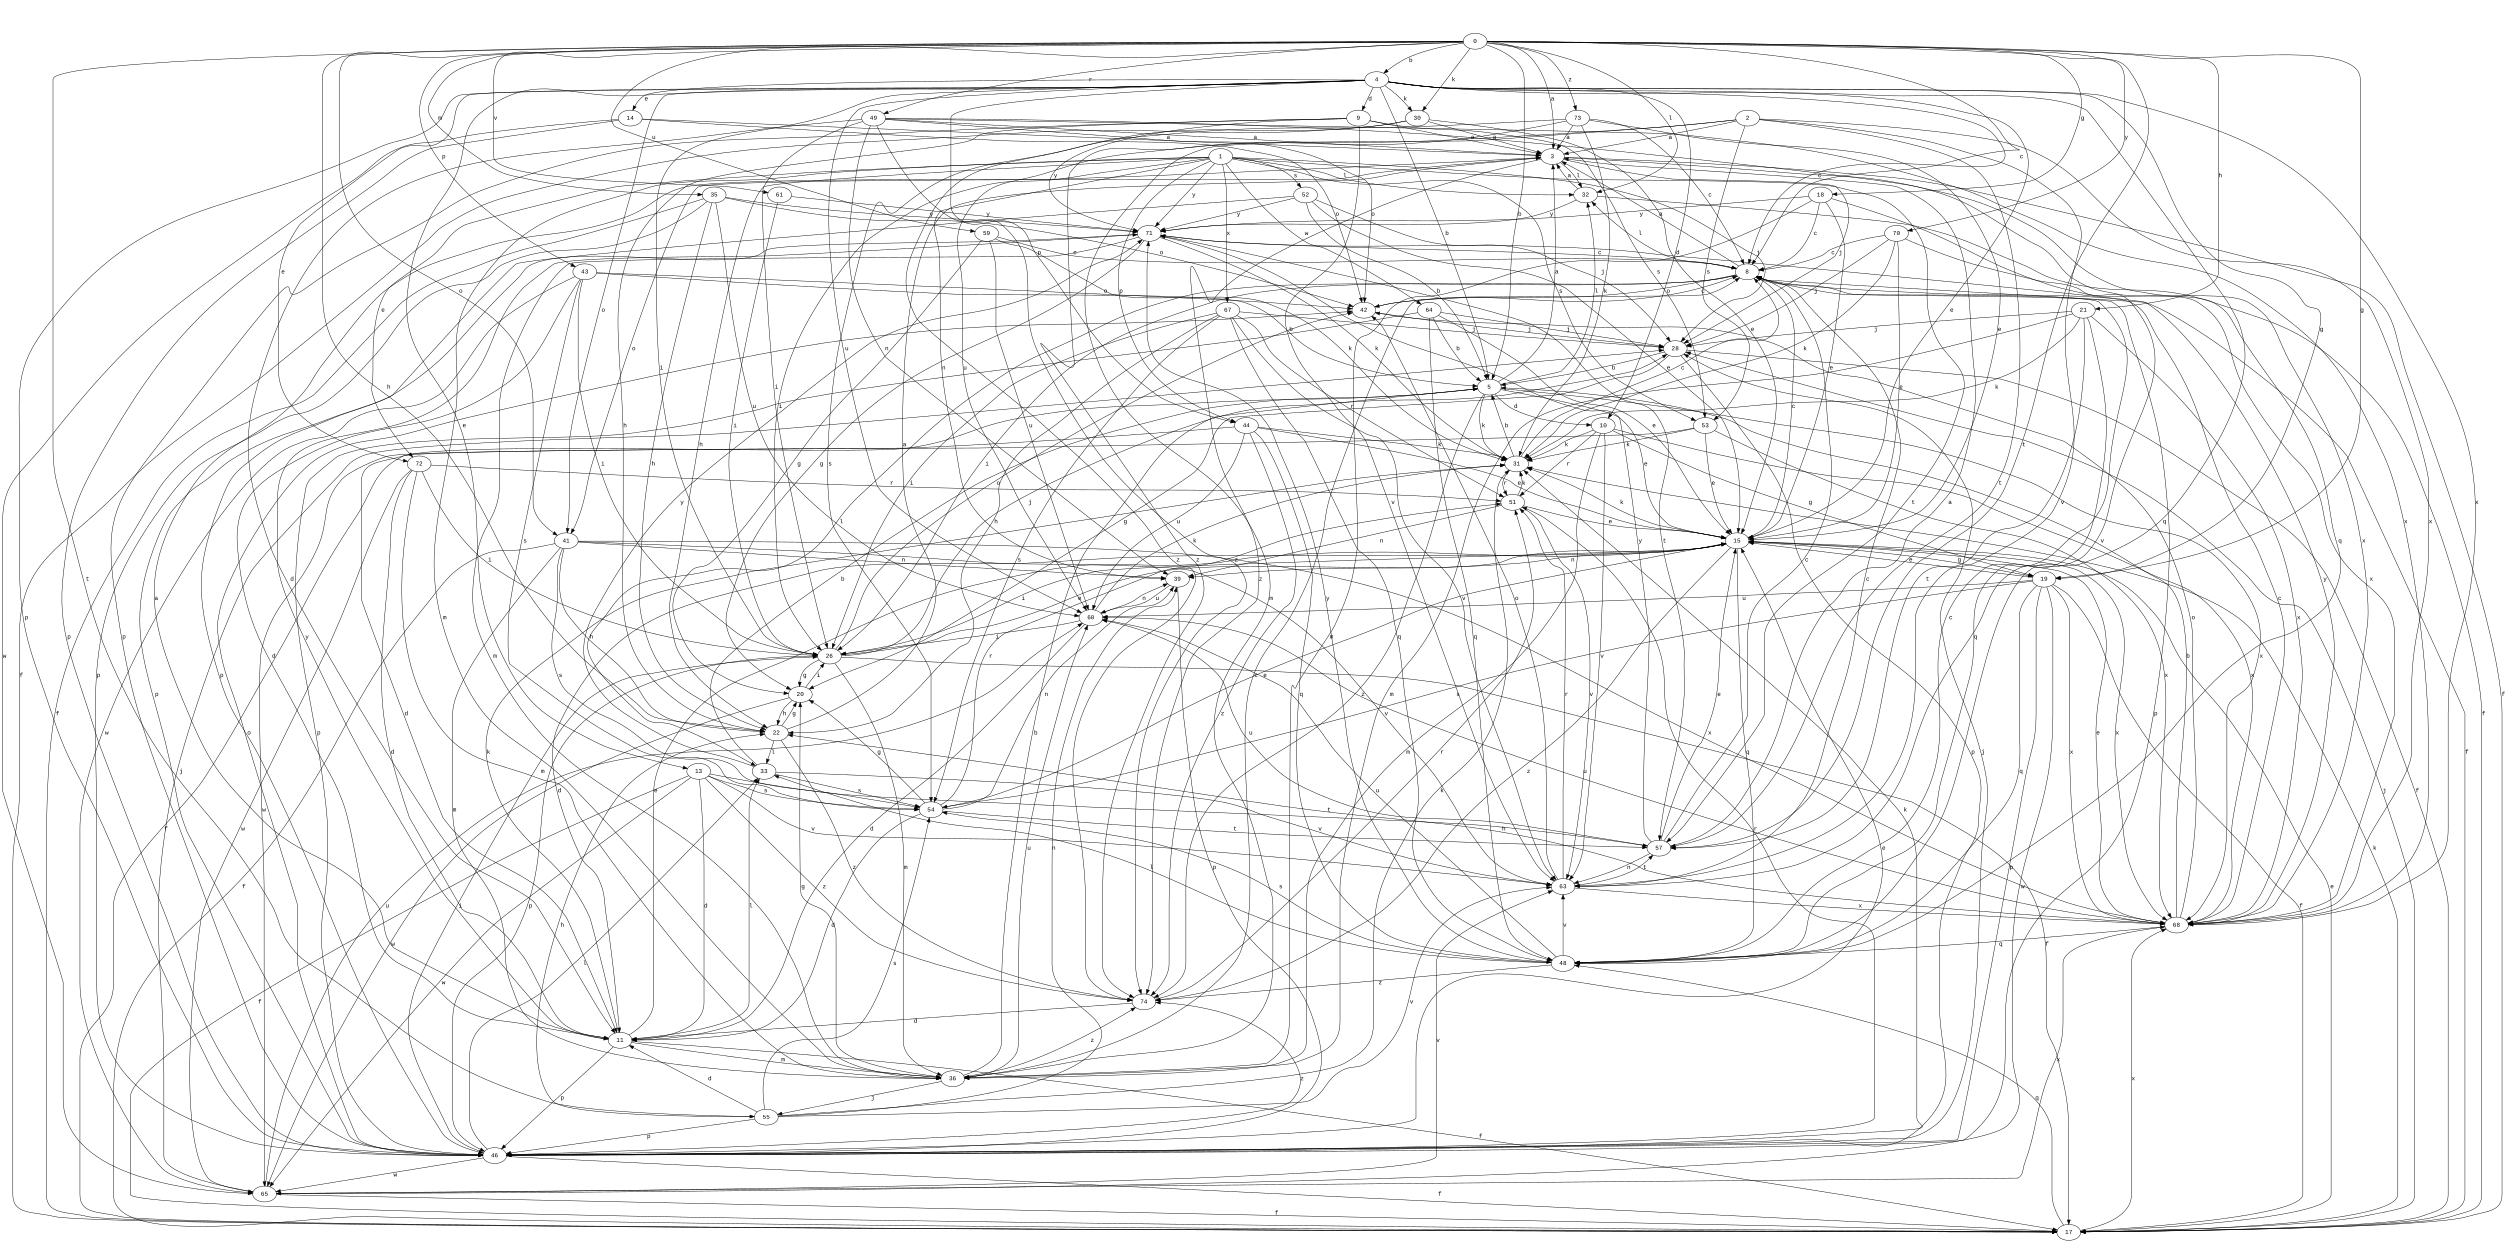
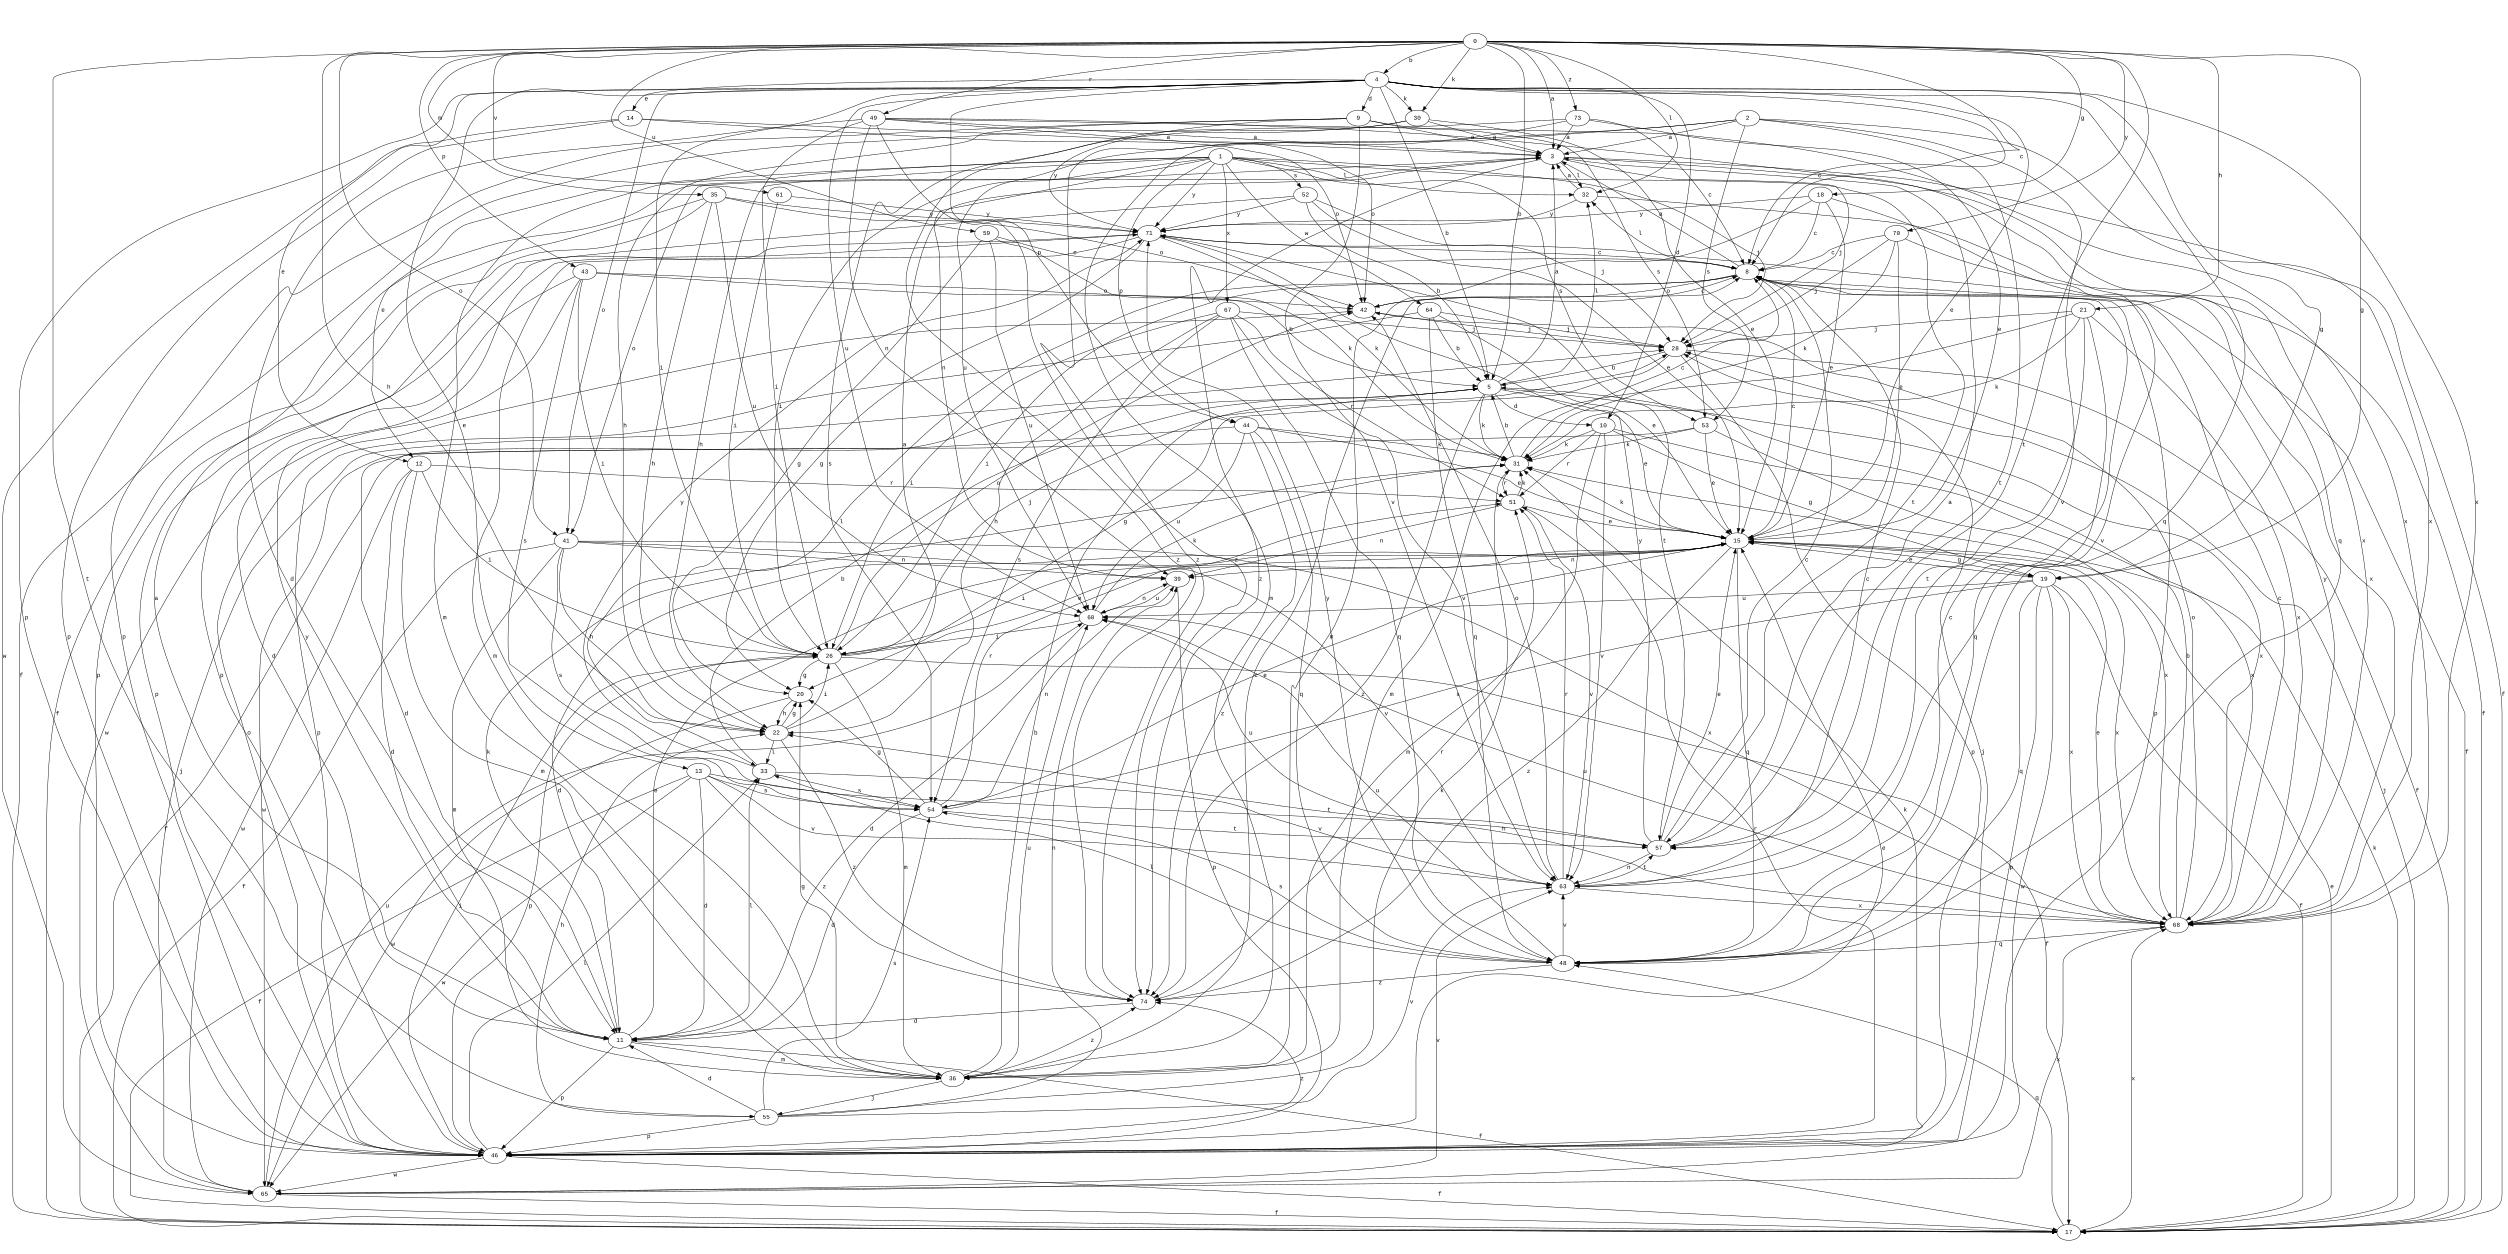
edge "73" -> "31": removed, label "k"
node "72": label "72" -> "12"
edge "20" -> "26": now "22" -> "26"
